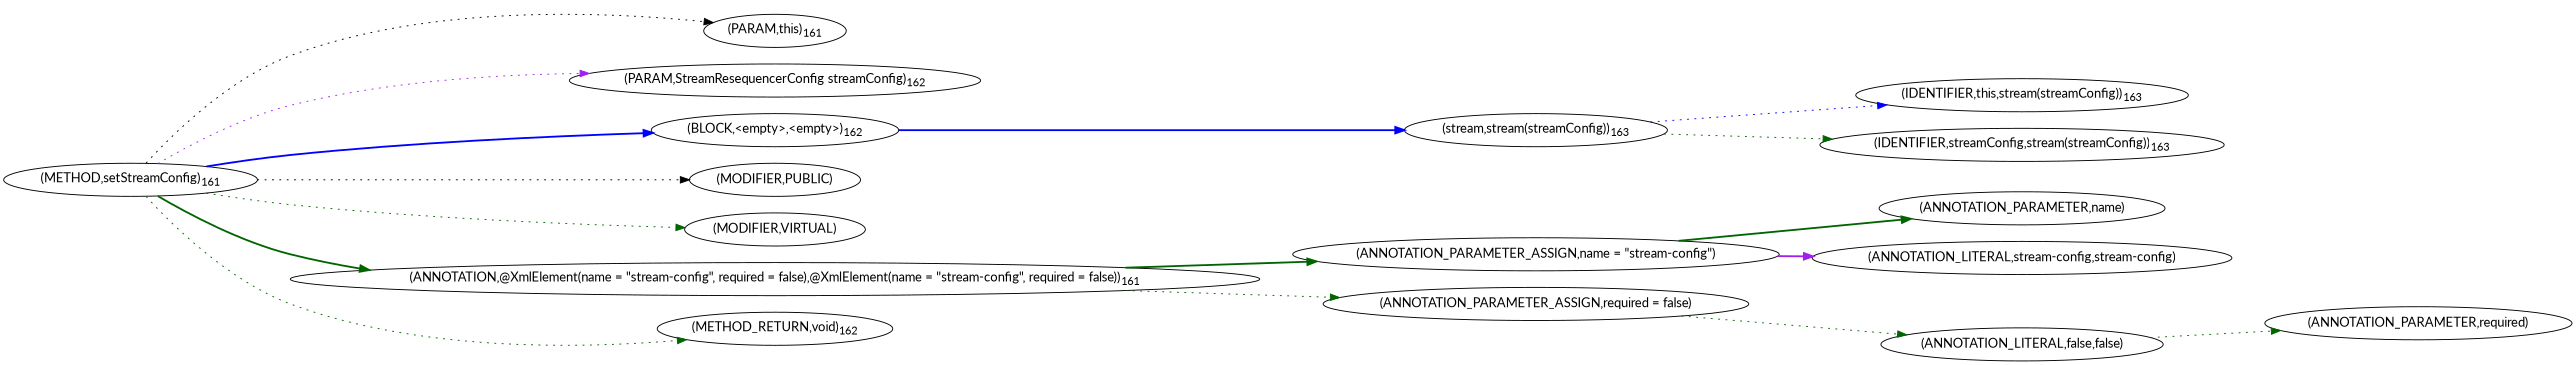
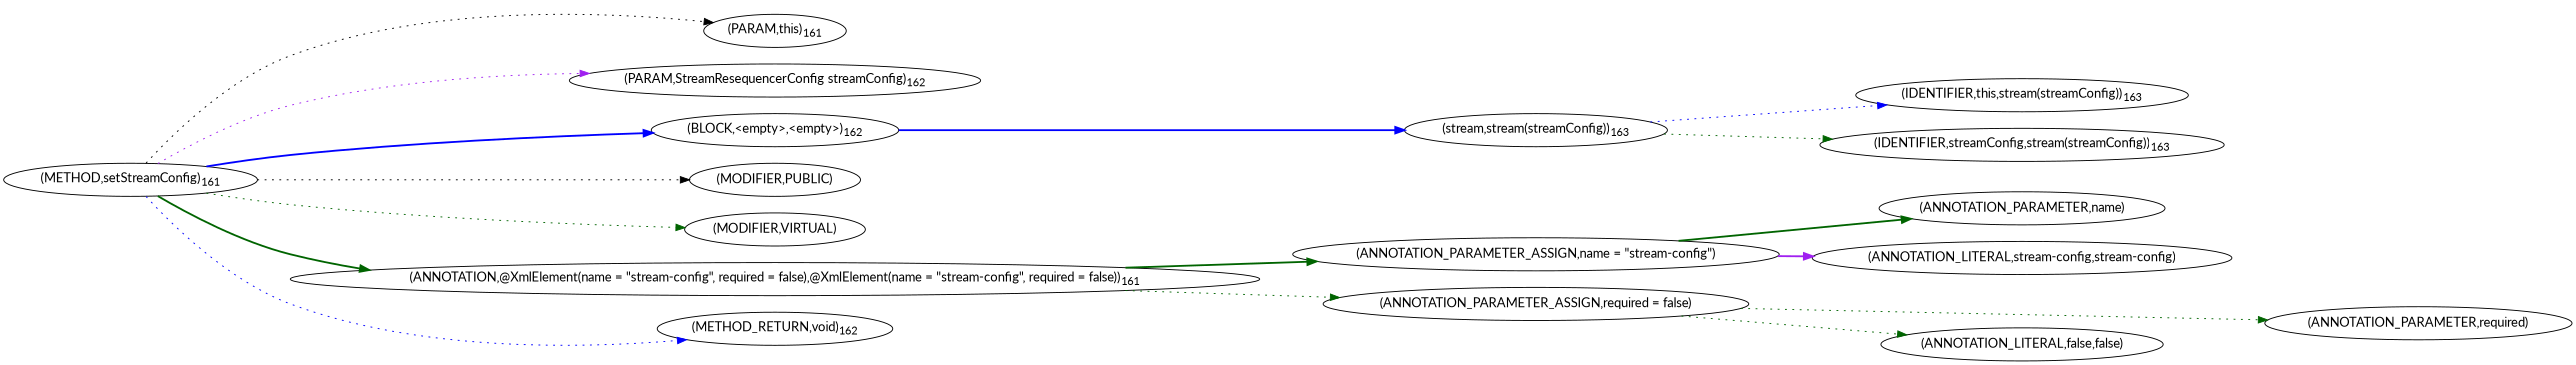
edge "(METHOD,setStreamConfig)" -> "(METHOD_RETURN,void)": color darkgreen -> blue
edge "(ANNOTATION_LITERAL,false,false)" -> "(ANNOTATION_PARAMETER,required)": now "(ANNOTATION_PARAMETER_ASSIGN,required = false)" -> "(ANNOTATION_PARAMETER,required)"
